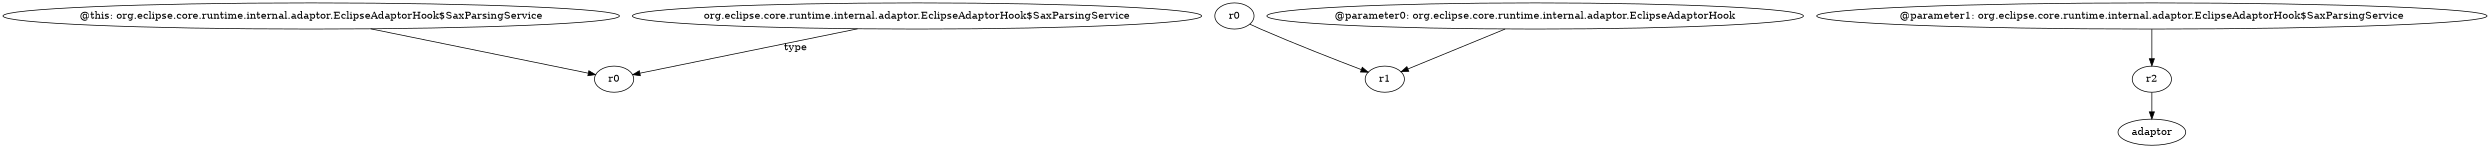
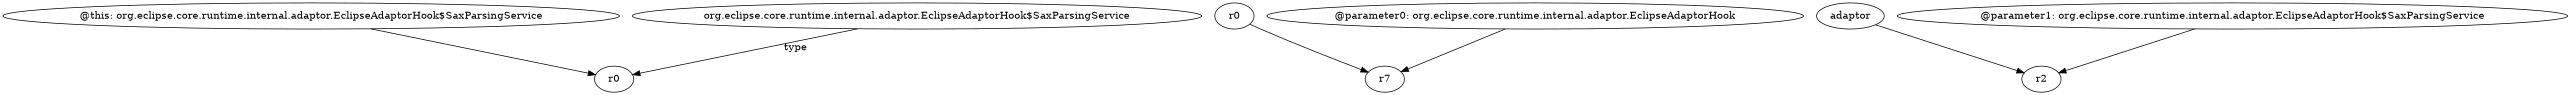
node "r1": label "r1" -> "r7"
edge "r2" -> "adaptor": reversed
